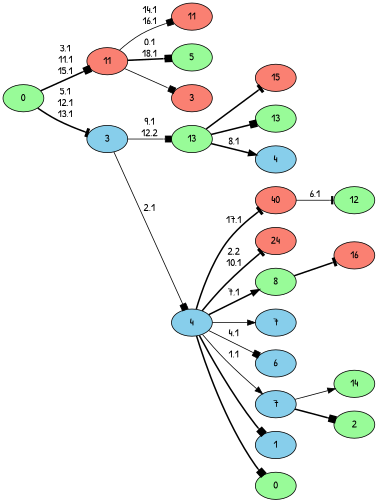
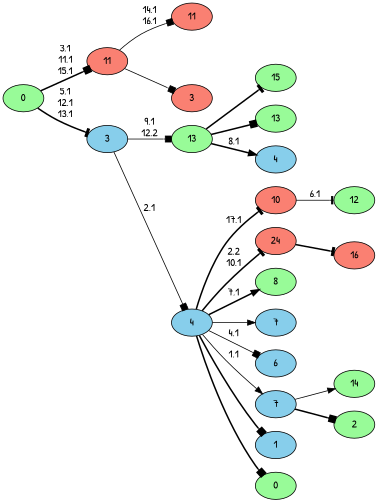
node "5": removed
node "15": fillcolor salmon -> palegreen
node "40": label "40" -> "10"
edge "8" -> "16": now "24" -> "16"
